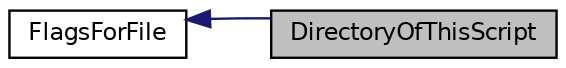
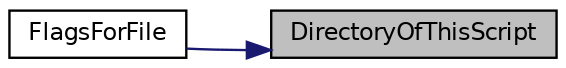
edge "DirectoryOfThisScript" -> "FlagsForFile": reversed
